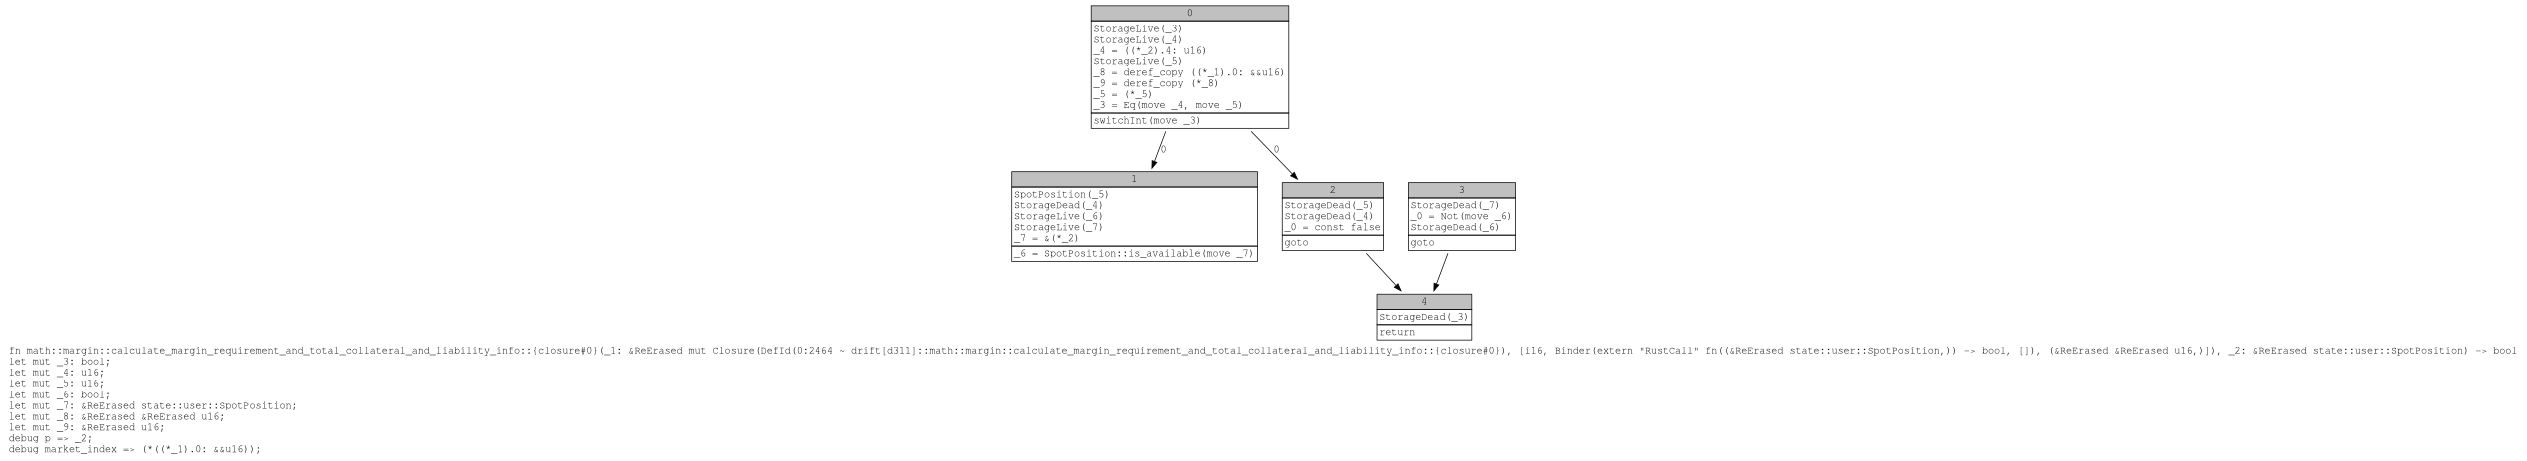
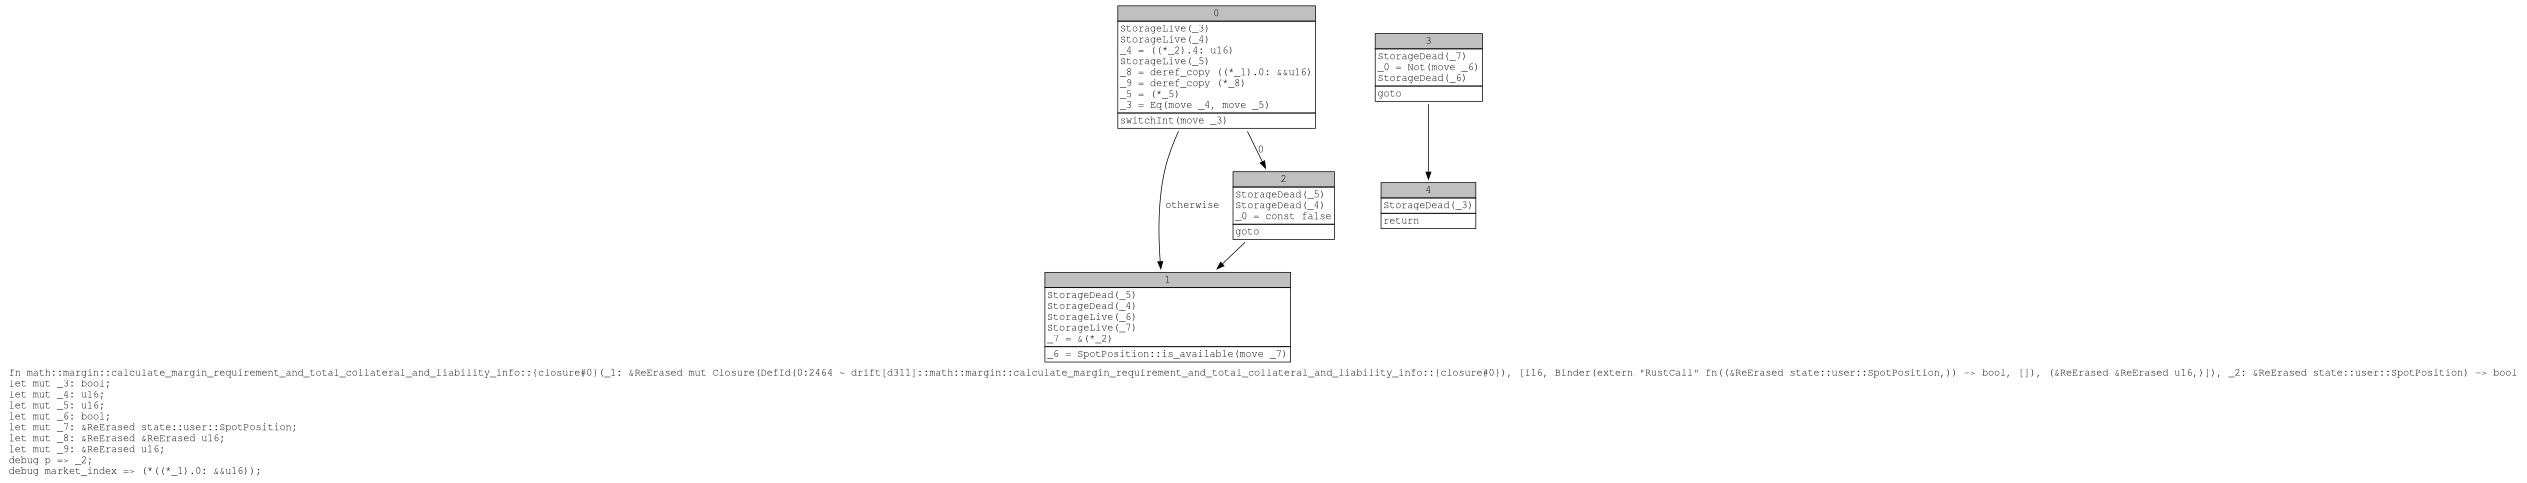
edge "0" -> "1": label "0" -> "otherwise"
node "1": text "SpotPosition(_5)" -> "StorageDead(_5)"
edge "2" -> "4": now "2" -> "1"
